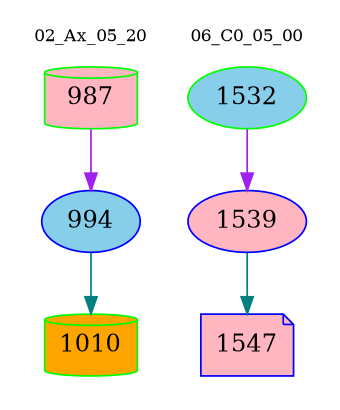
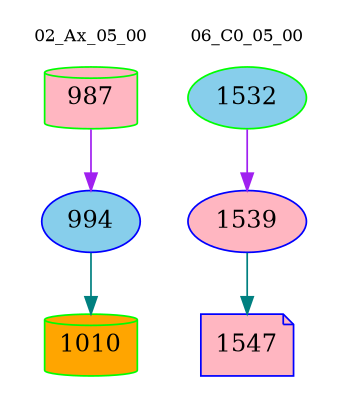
cluster "02_Ax_05_20": label "02_Ax_05_20" -> "02_Ax_05_00"
